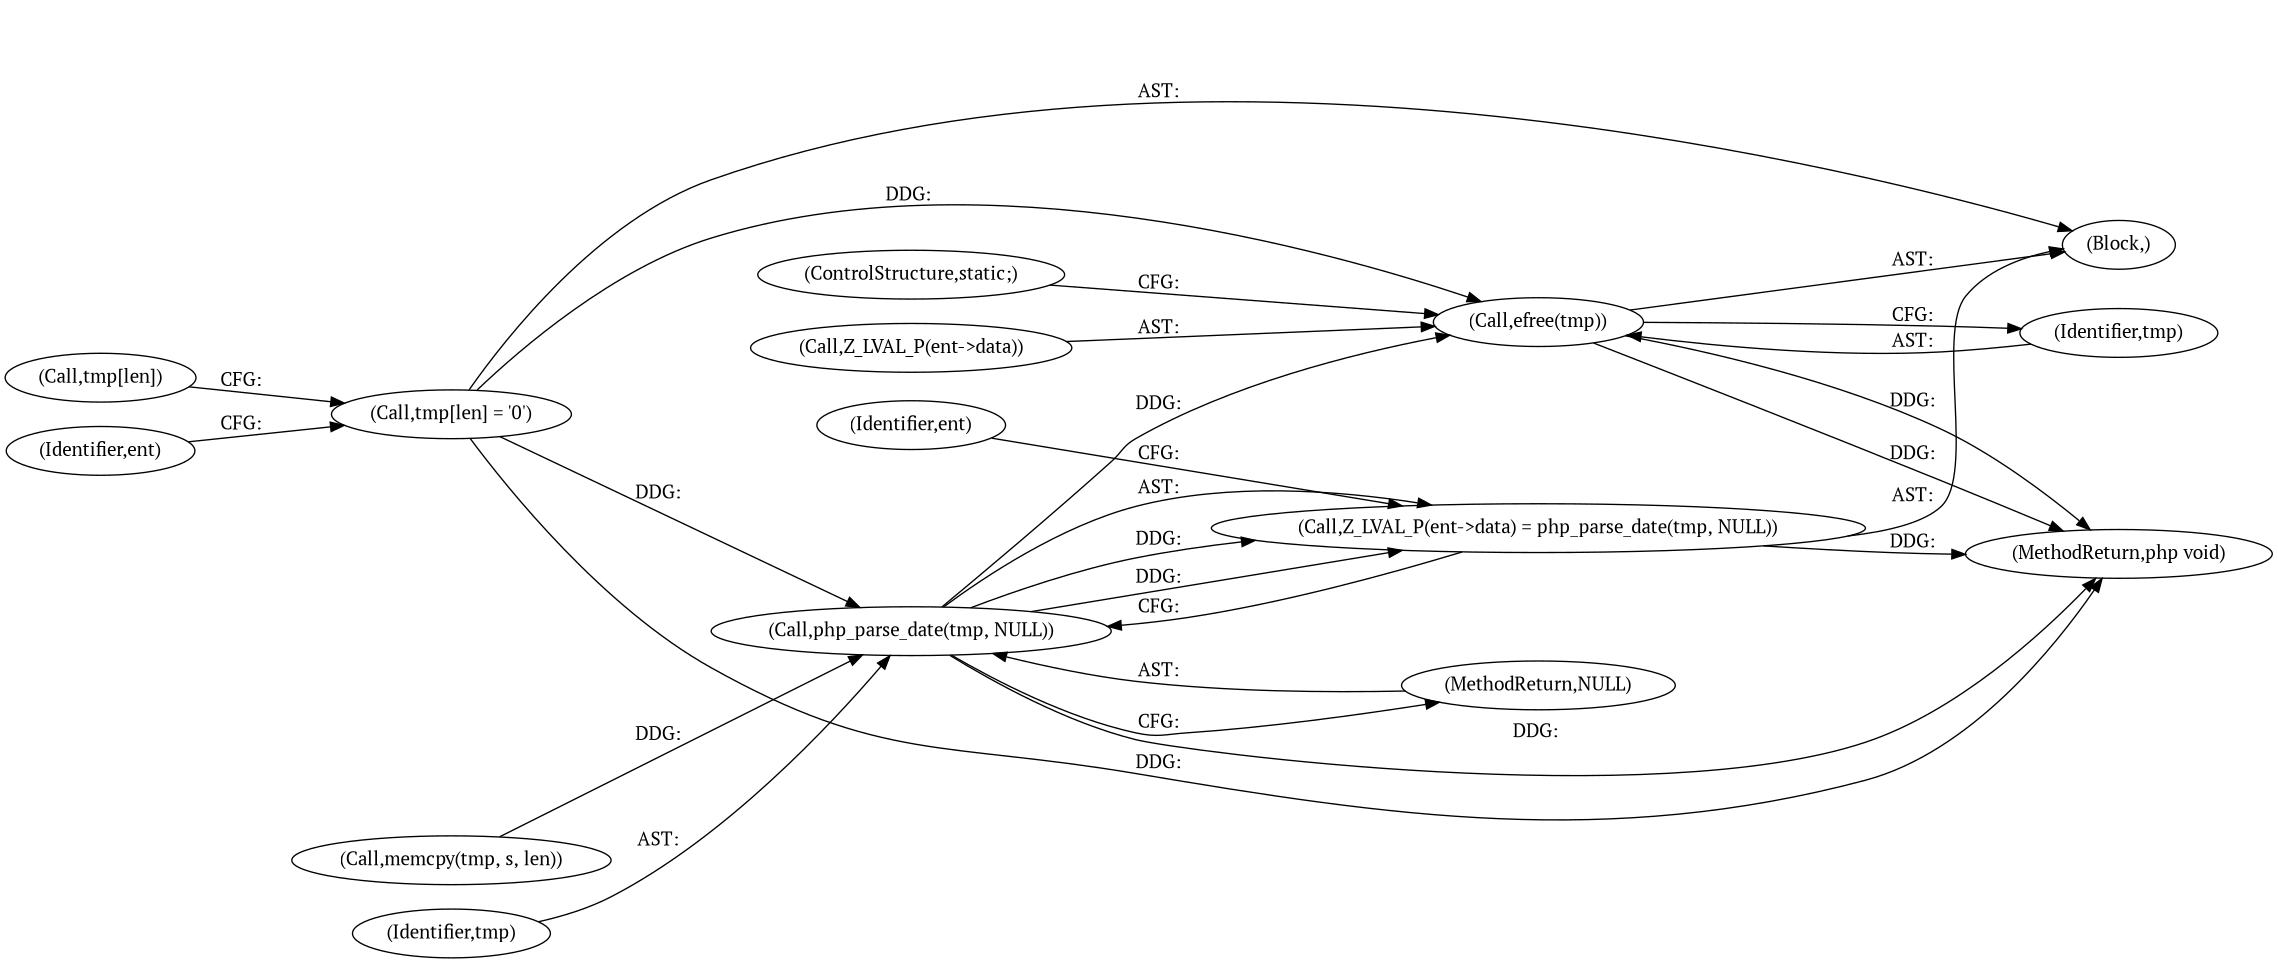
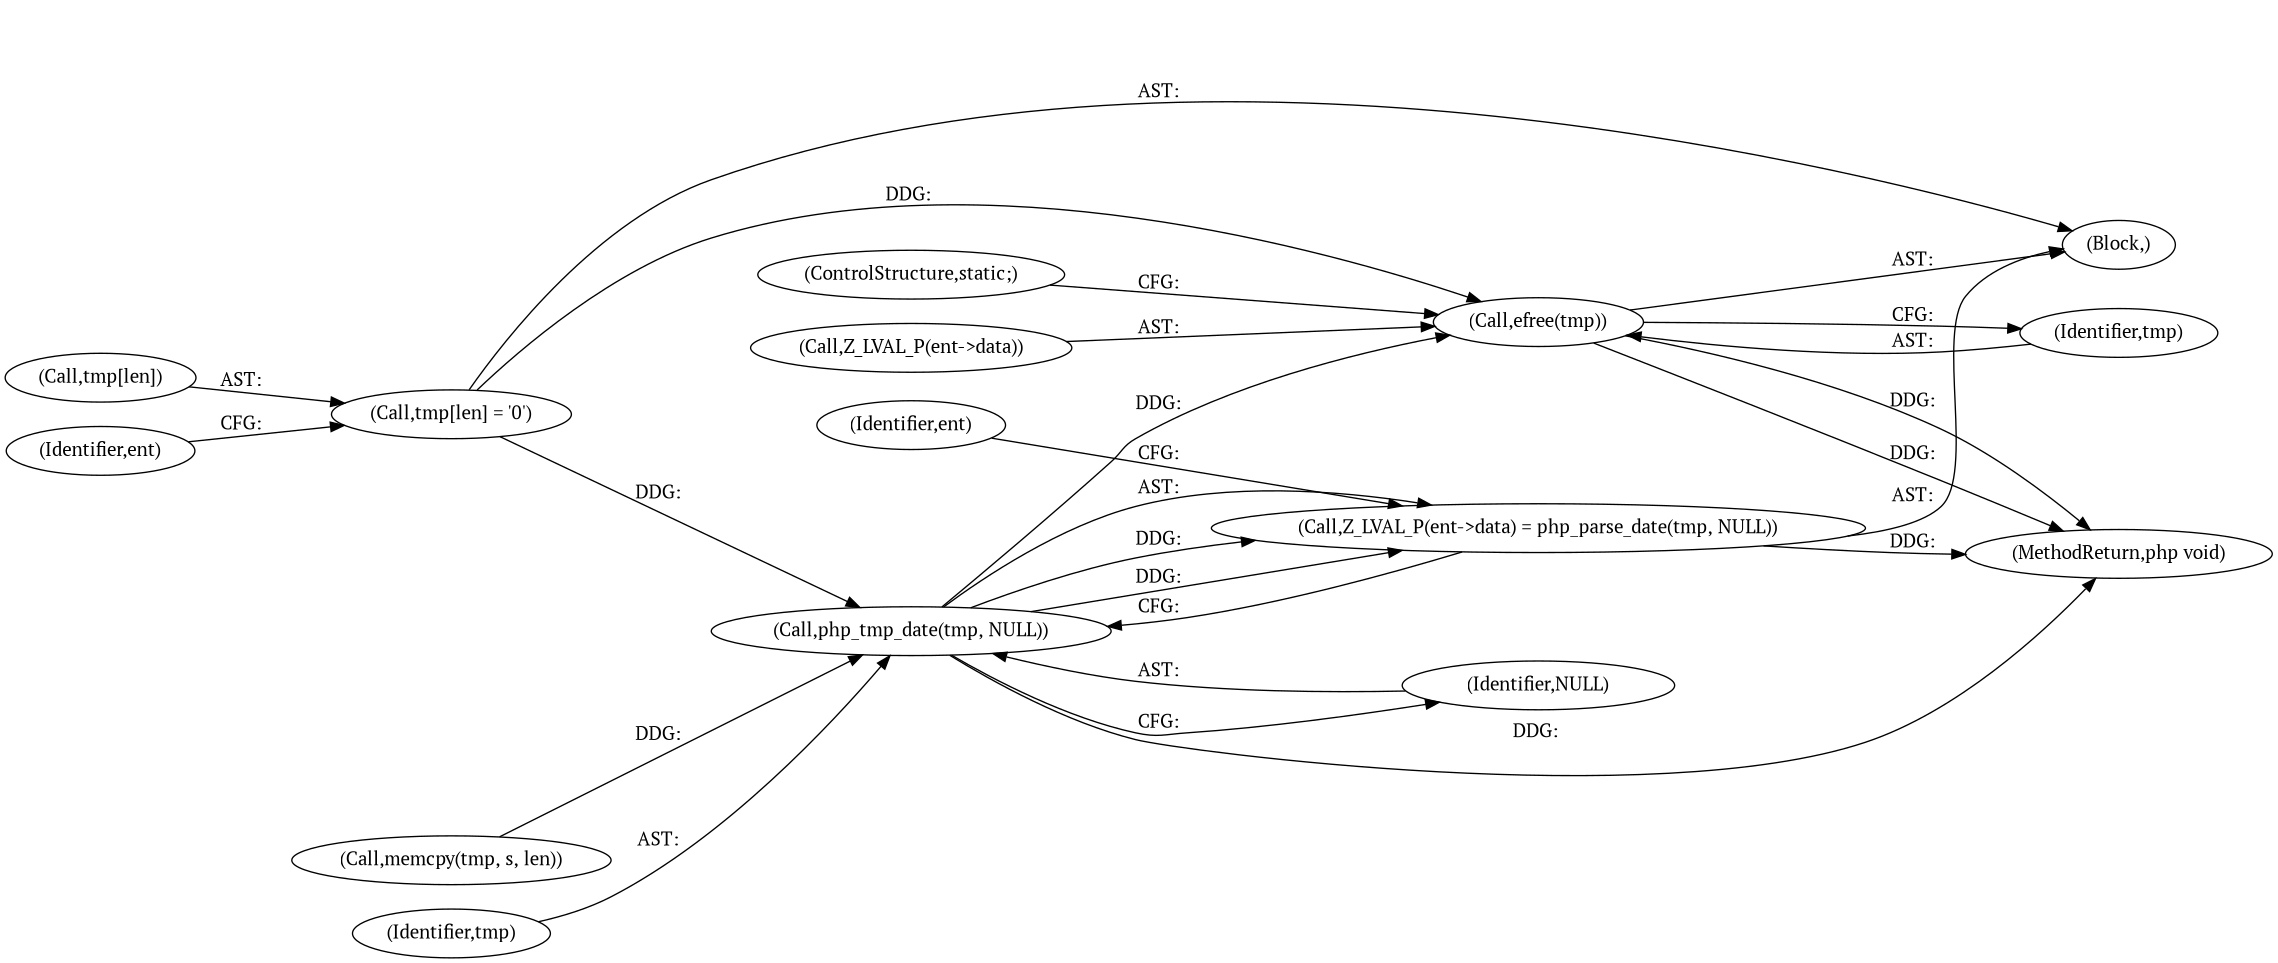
edge "(Call,tmp[len])" -> "(Call,tmp[len] = '0')": label "CFG: " -> "AST: "
node "(Call,php_parse_date(tmp, NULL))": label "(Call,php_parse_date(tmp, NULL))" -> "(Call,php_tmp_date(tmp, NULL))"
node "(MethodReturn,NULL)": label "(MethodReturn,NULL)" -> "(Identifier,NULL)"
edge "(Call,tmp[len] = '0')" -> "(MethodReturn,php void)": removed, label "DDG:"
